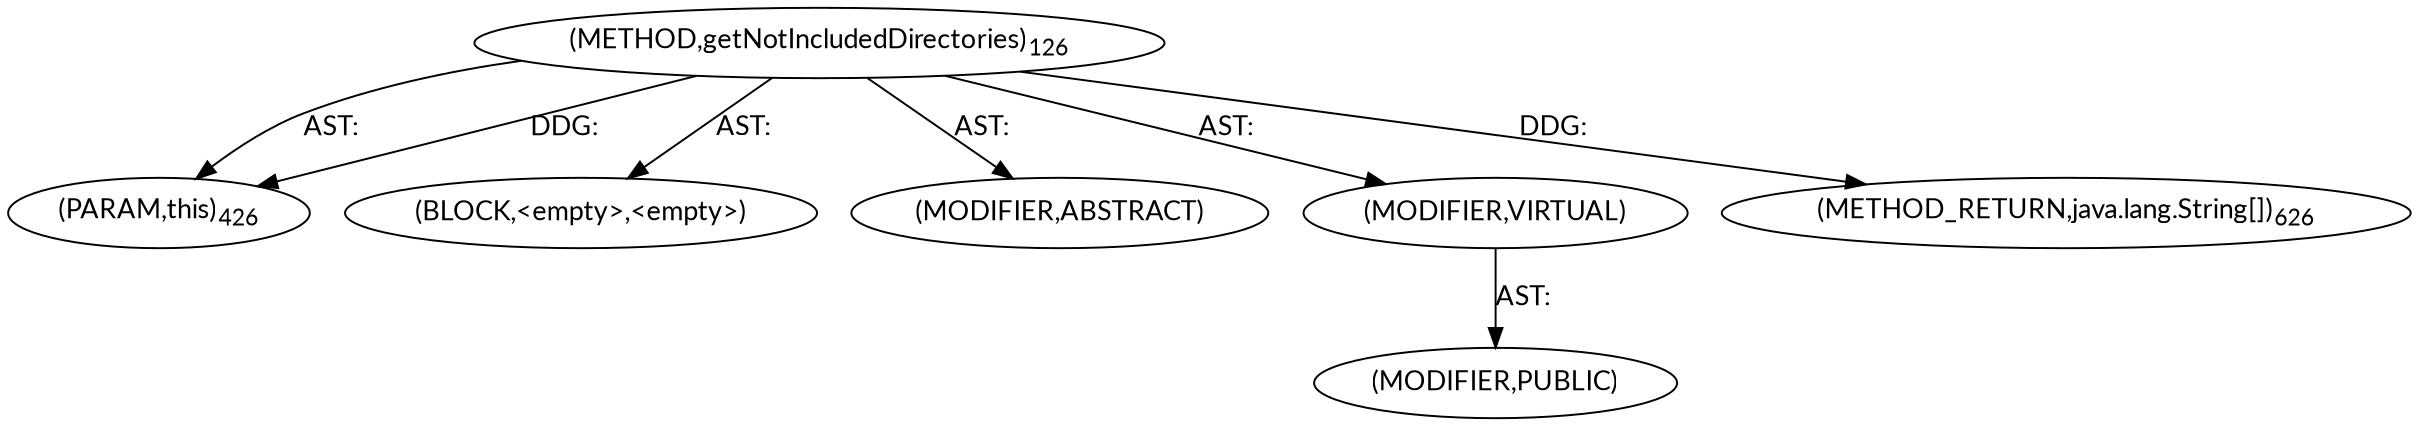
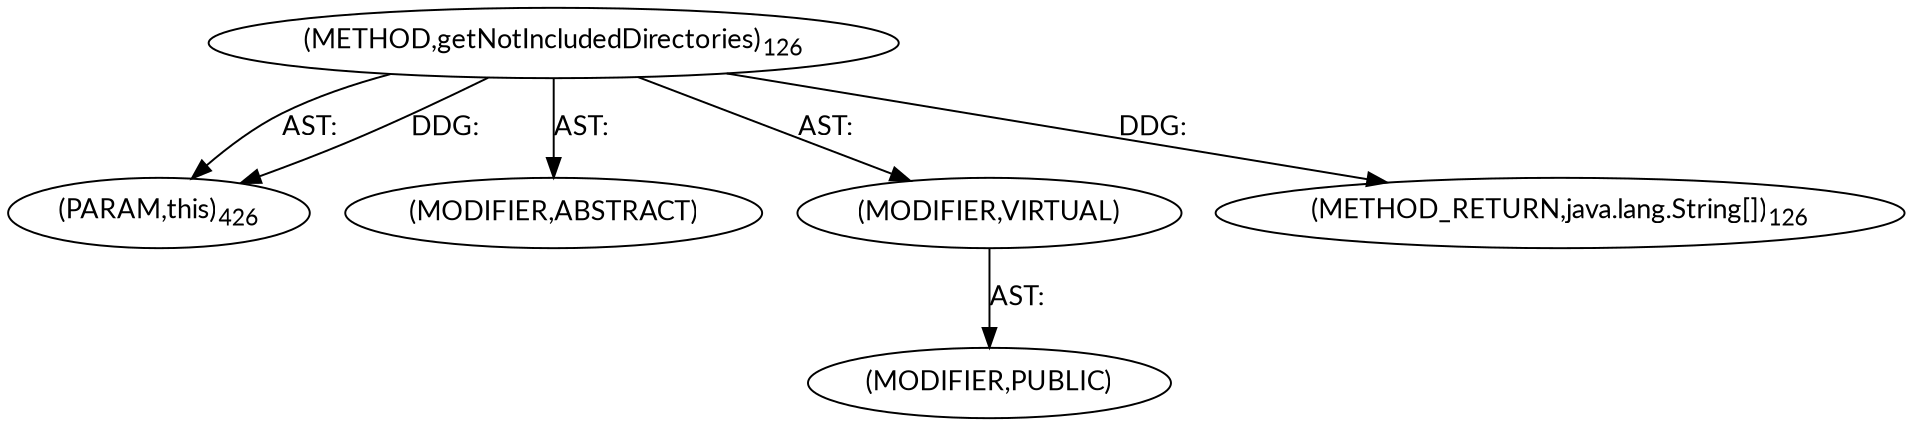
node "(METHOD_RETURN,java.lang.String[])": text "626" -> "126"
node "(BLOCK,<empty>,<empty>)": removed
